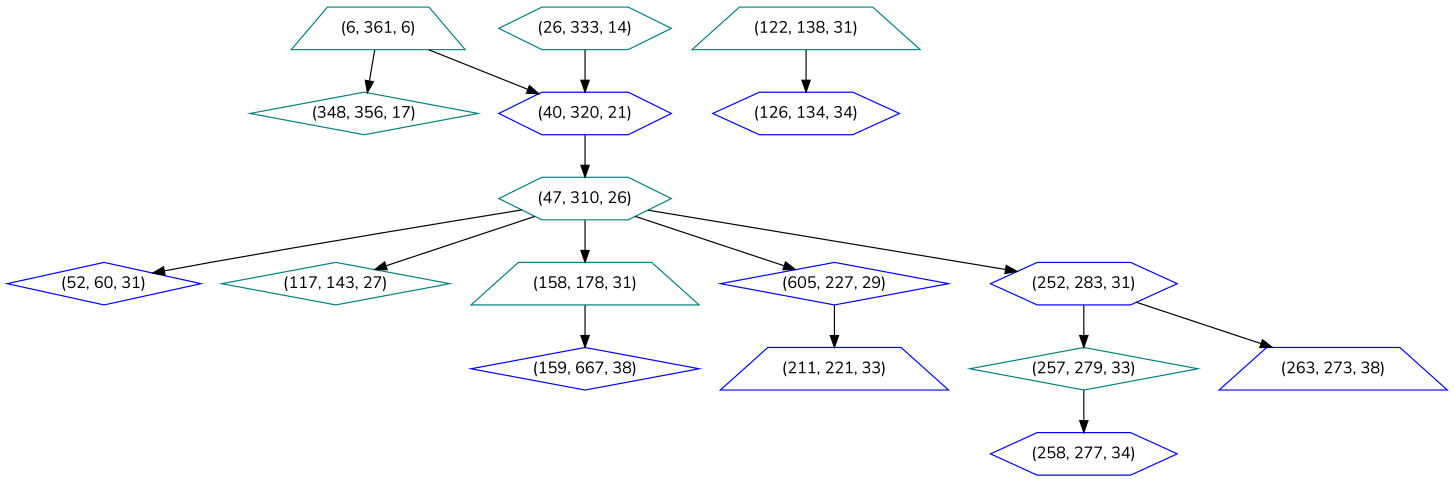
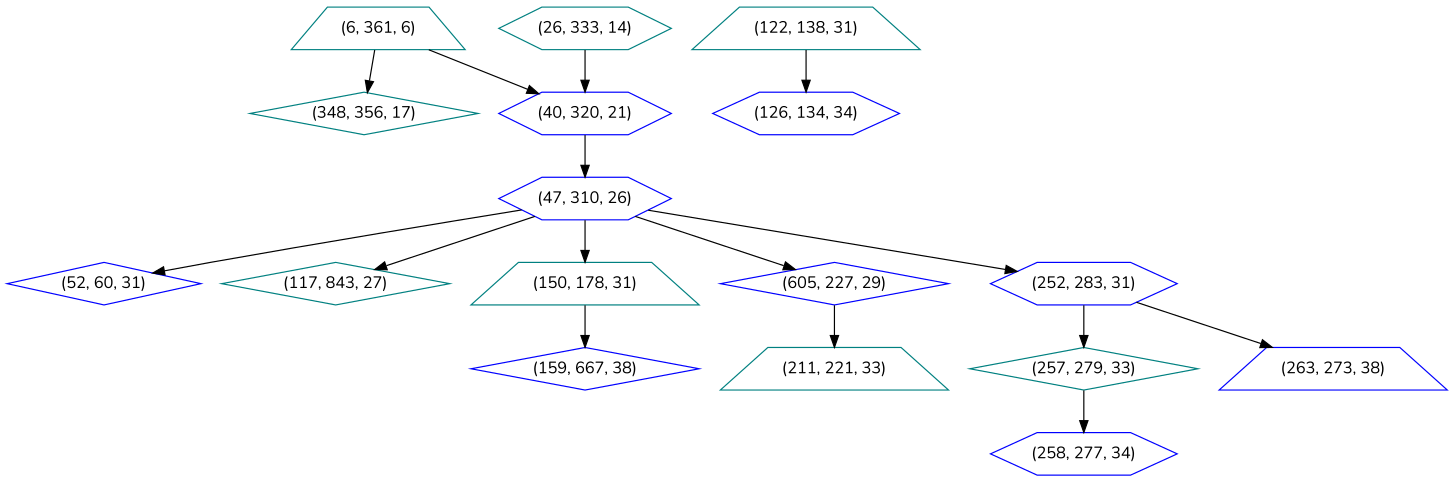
node "(47, 310, 26)": color teal -> blue
node "(117, 143, 27)": label "(117, 143, 27)" -> "(117, 843, 27)"
node "(158, 178, 31)": label "(158, 178, 31)" -> "(150, 178, 31)"
node "(211, 221, 33)": color blue -> teal
